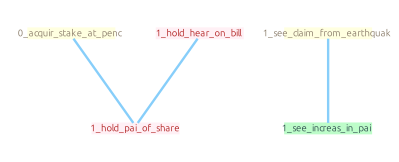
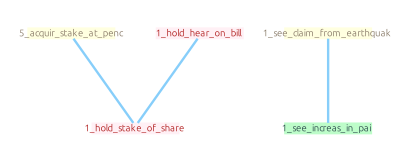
node "0_acquir_stake_at_penc": label "0_acquir_stake_at_penc" -> "5_acquir_stake_at_penc"
node "1_hold_pai_of_share": label "1_hold_pai_of_share" -> "1_hold_stake_of_share"
